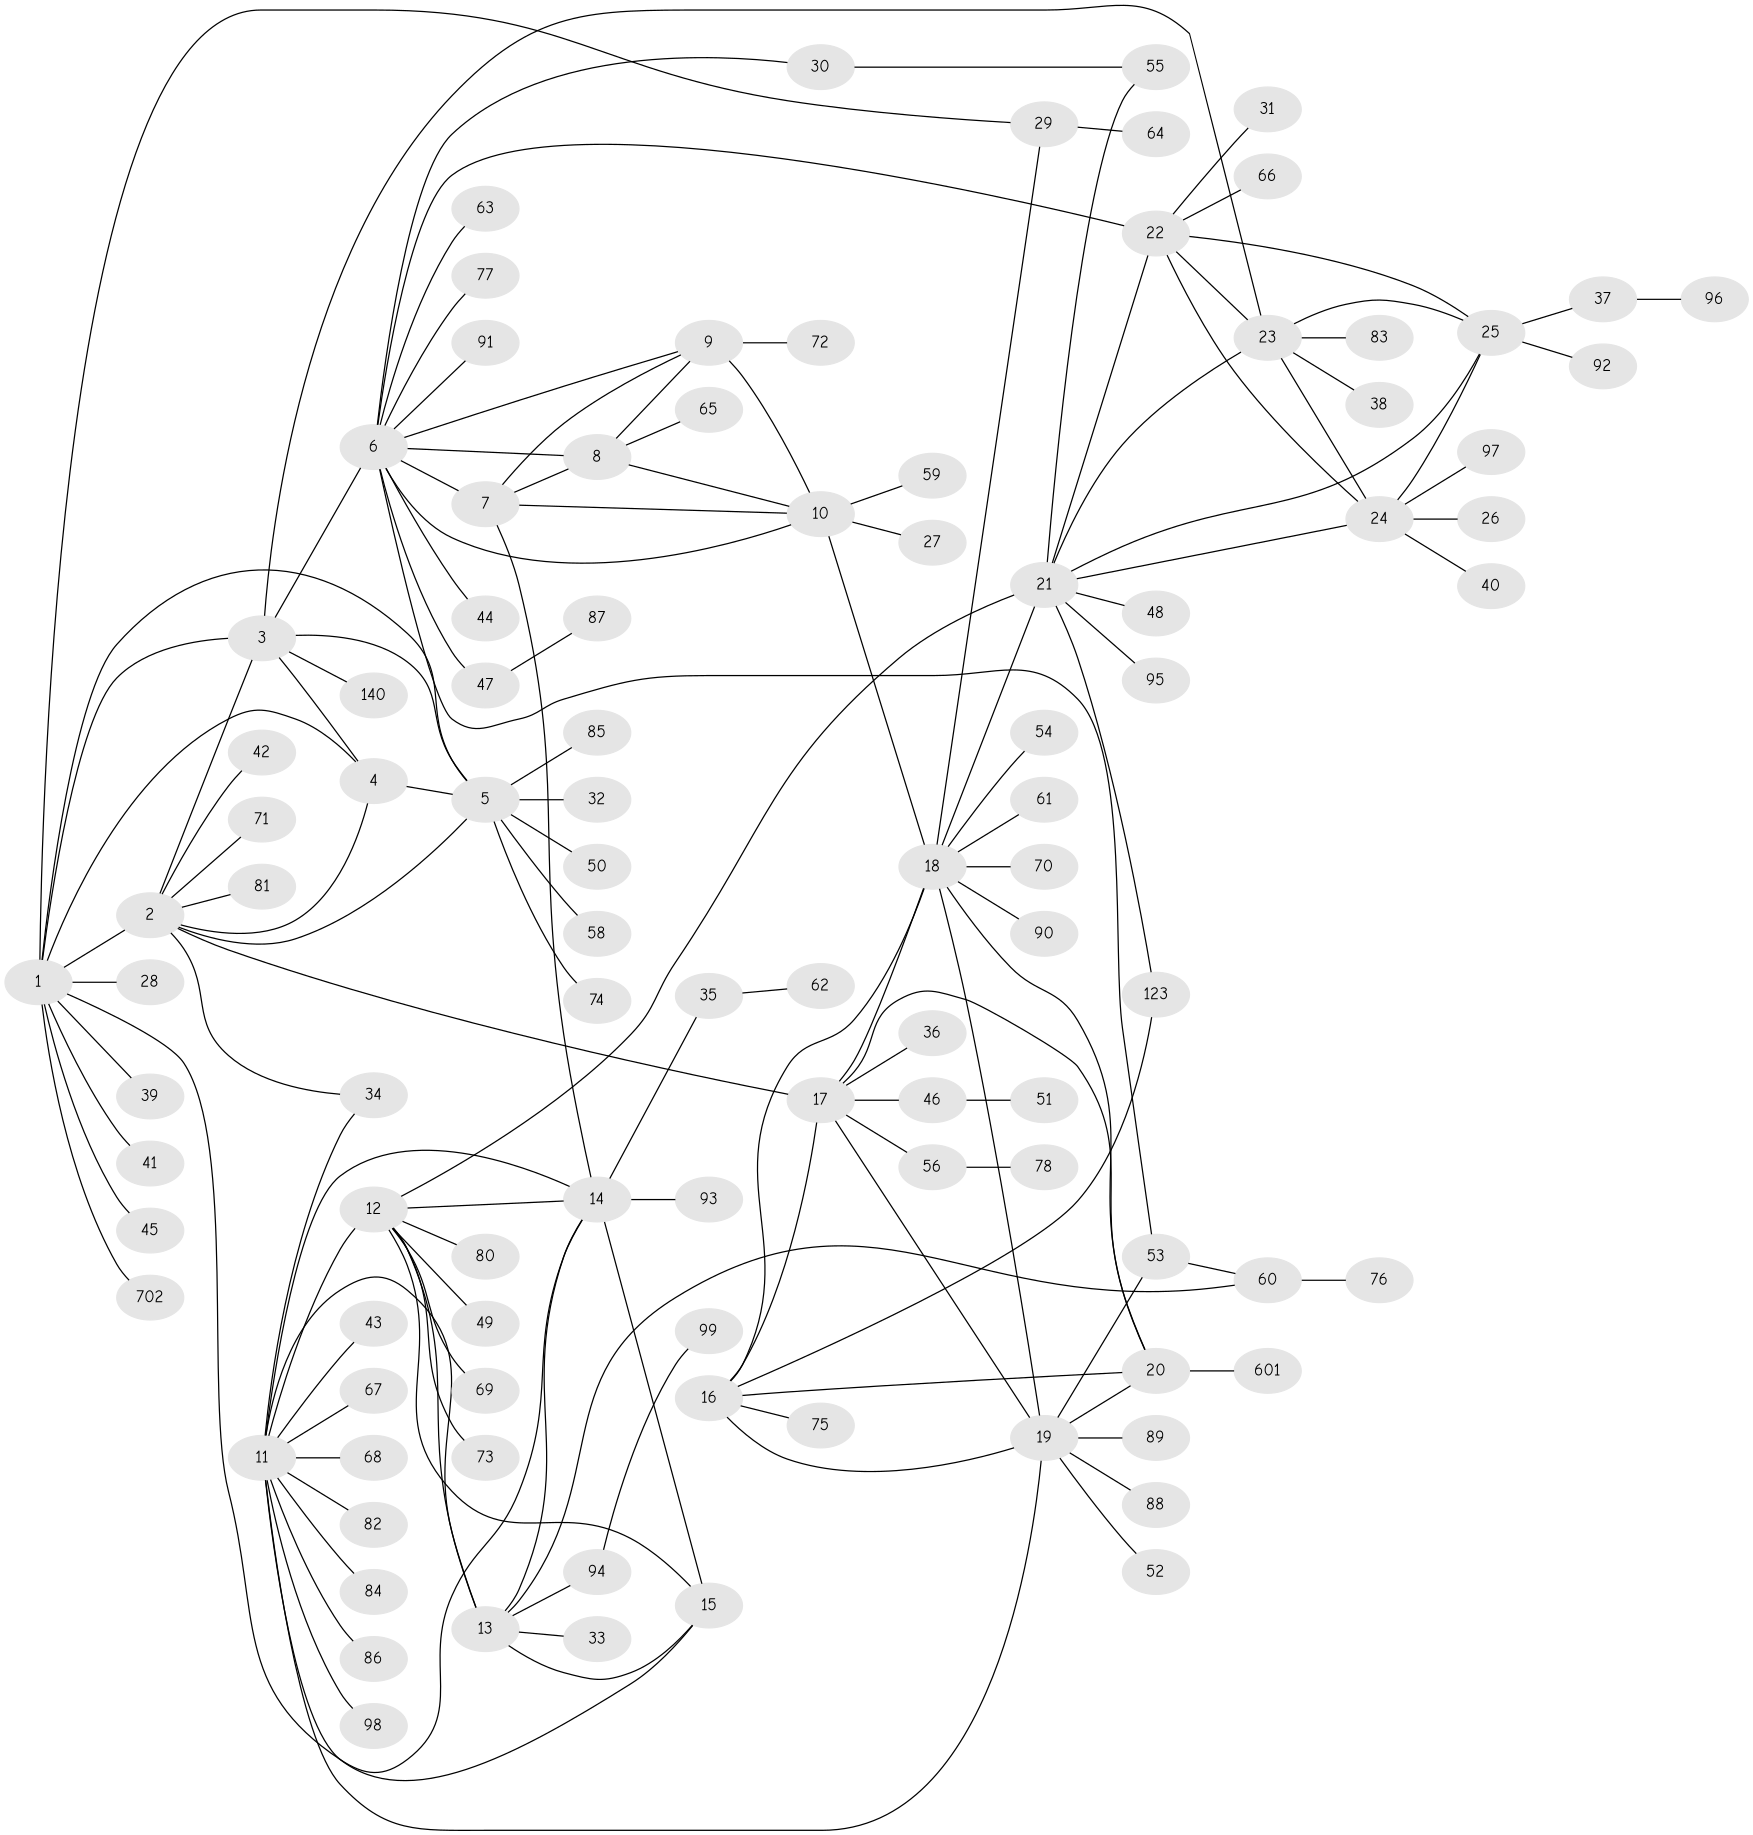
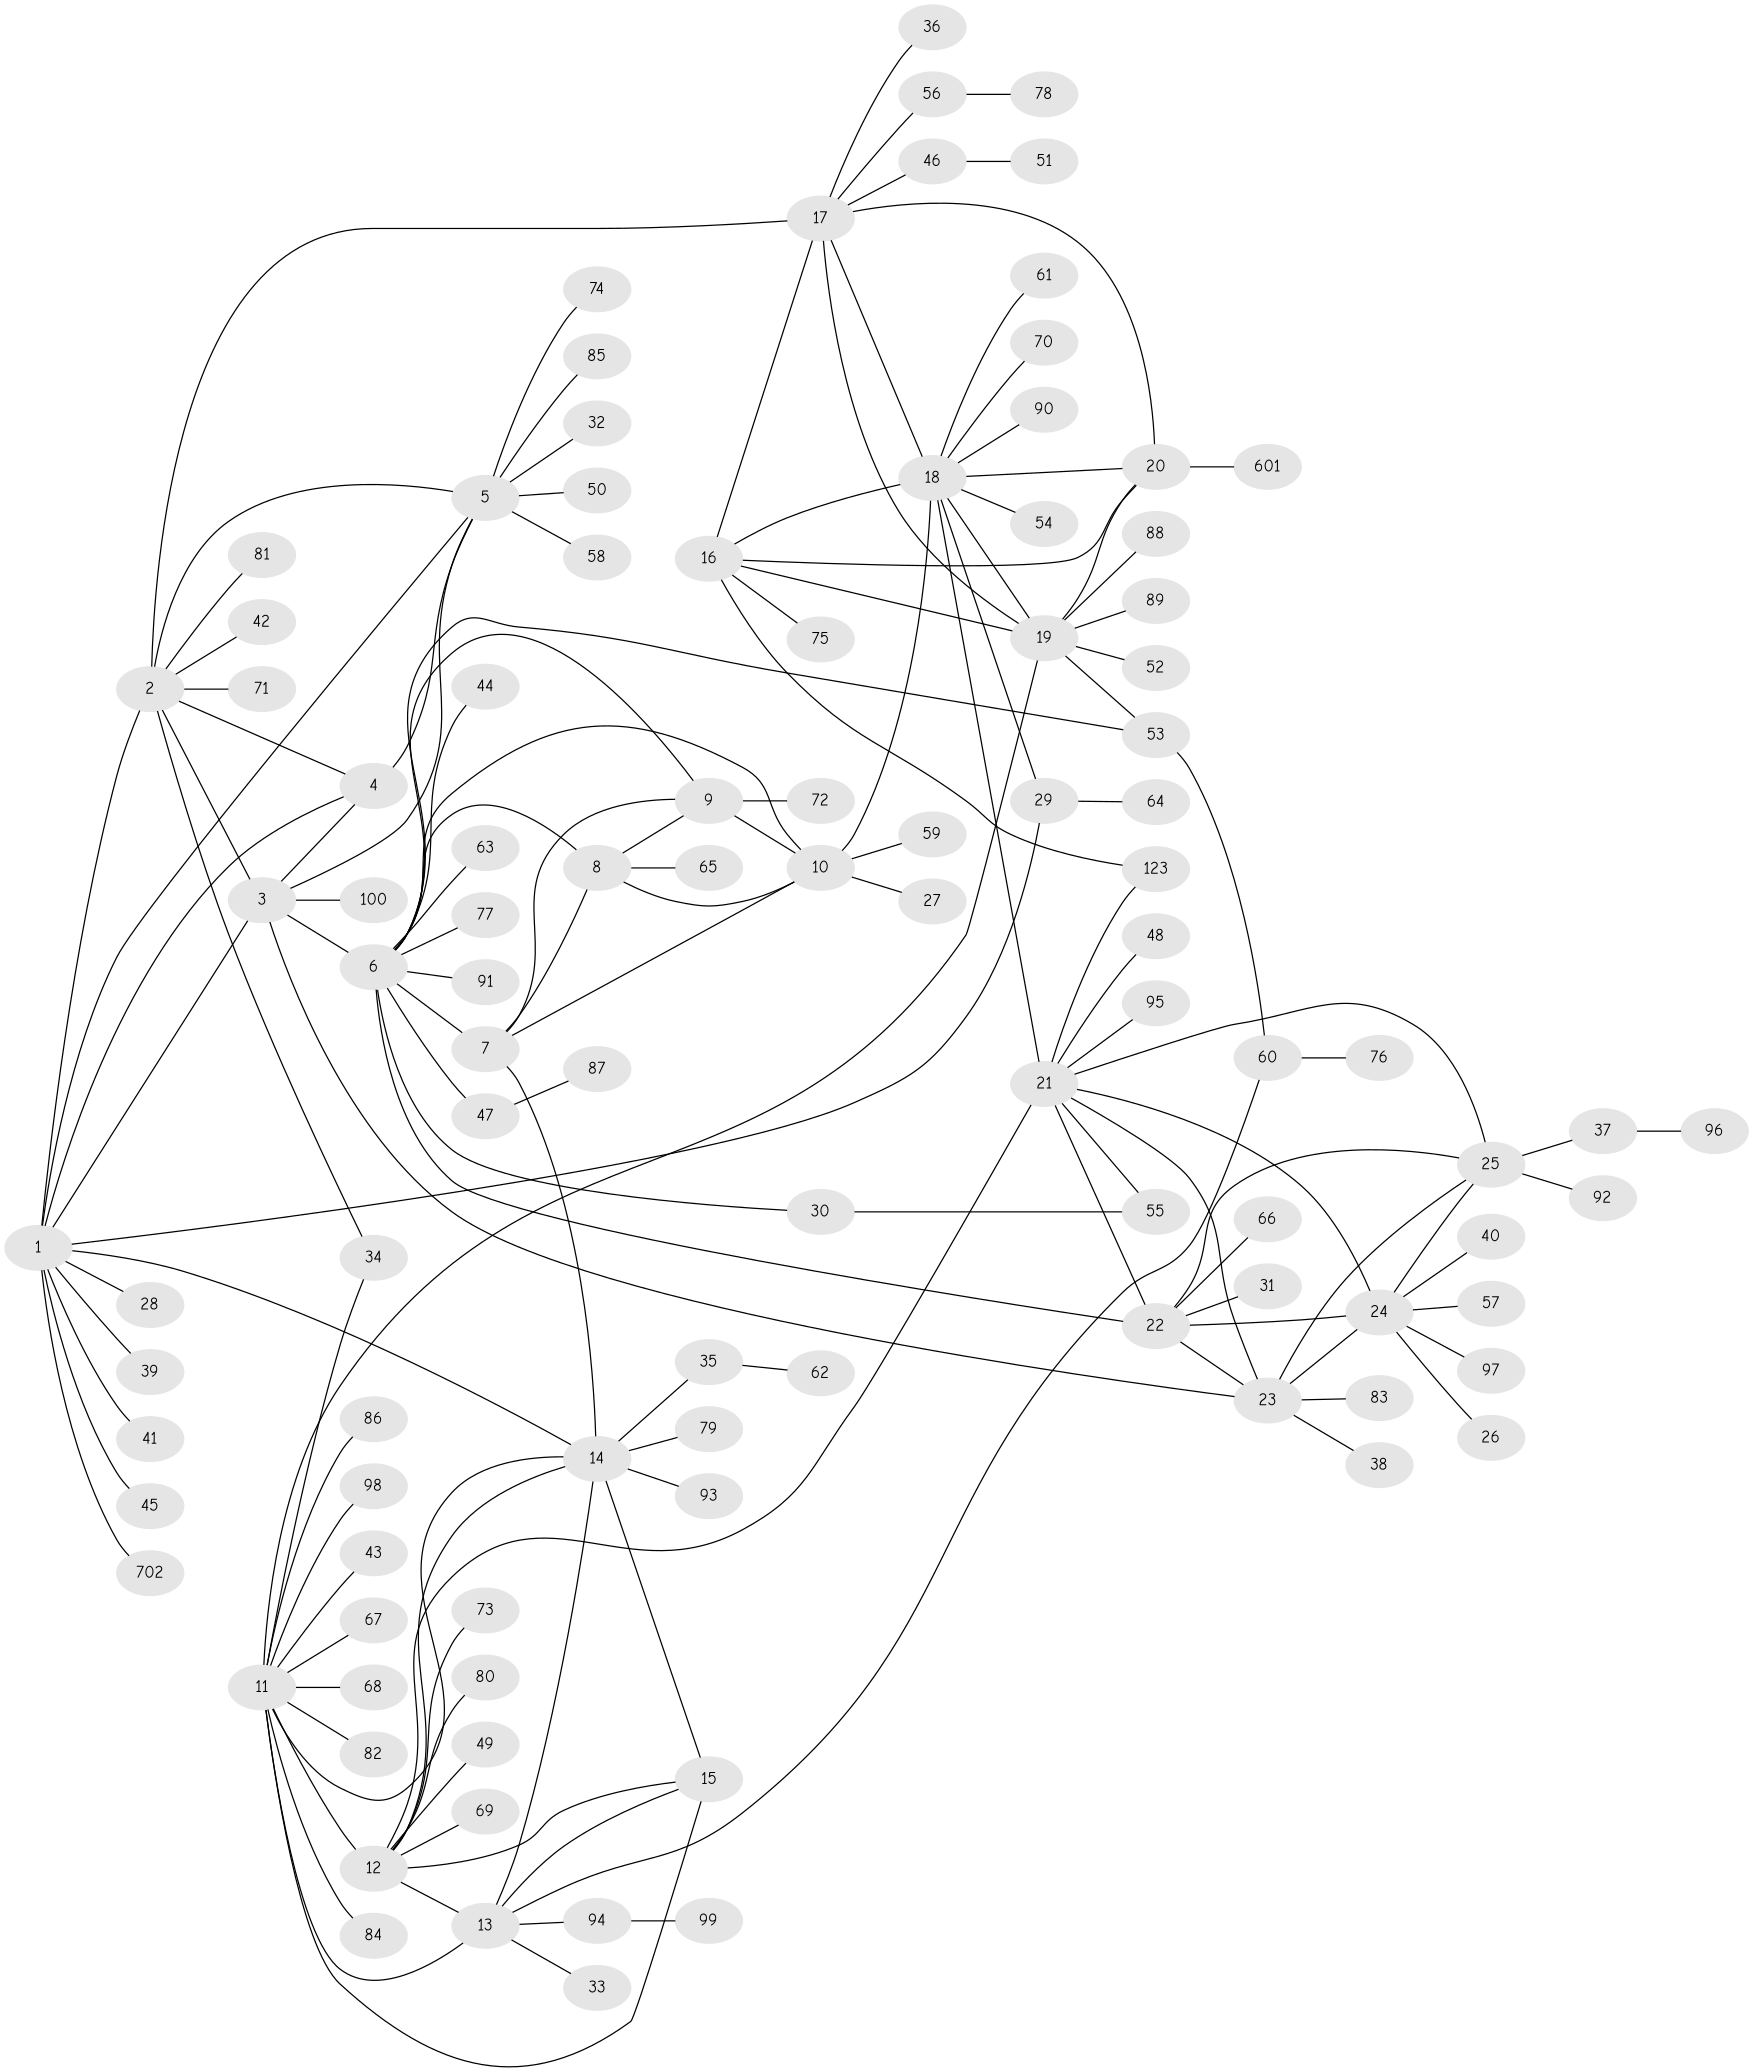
node "140": label "140" -> "100"
node "57": added
node "79": added
